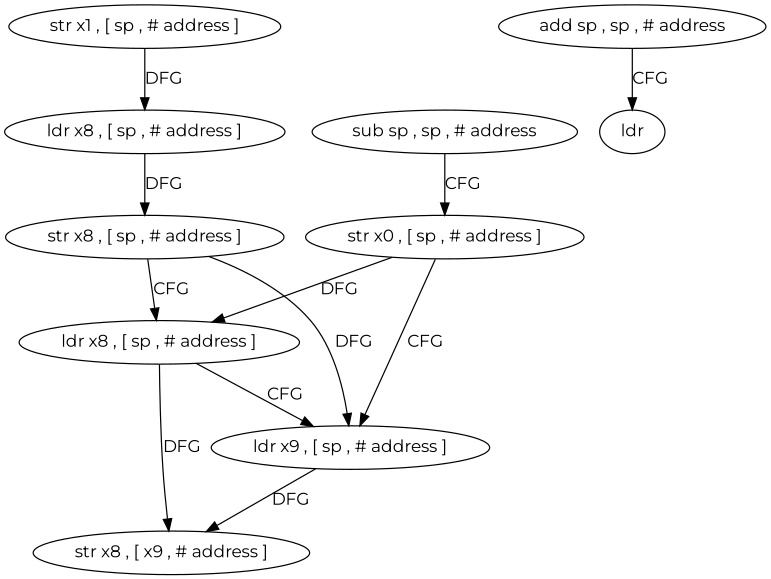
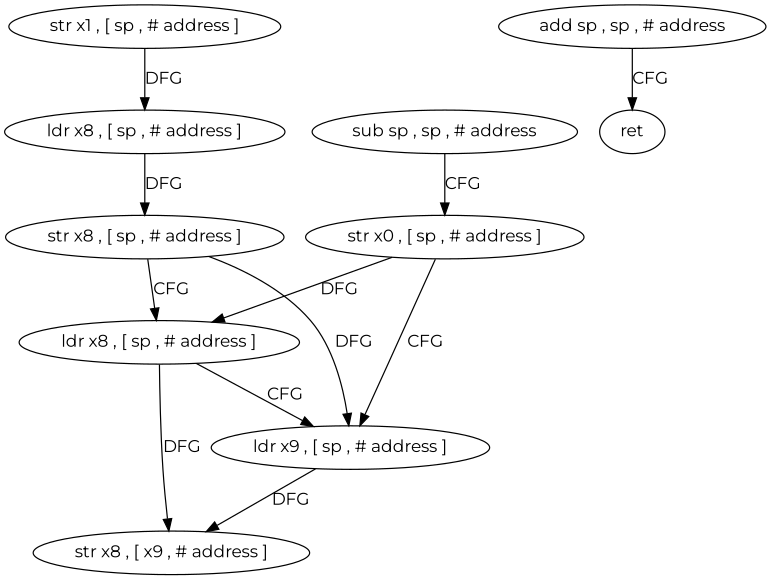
node "ldr": label "ldr" -> "ret"
